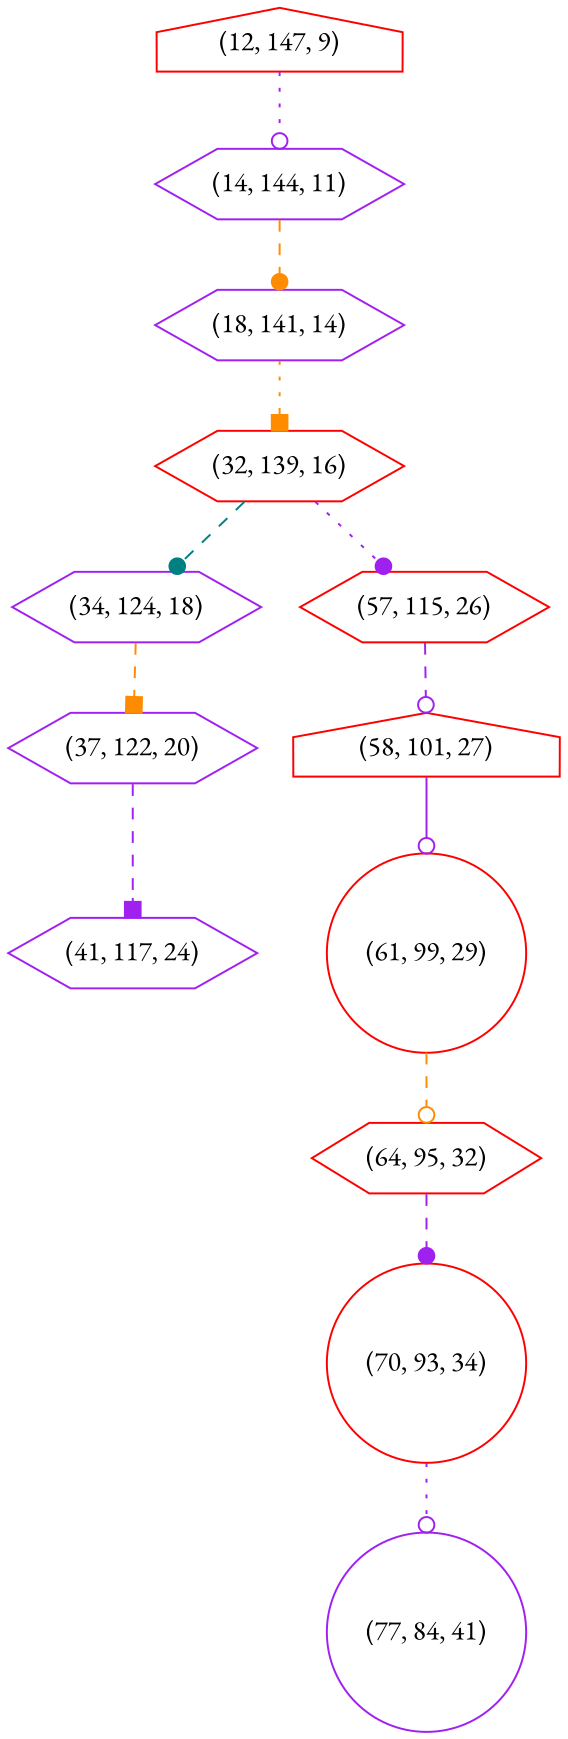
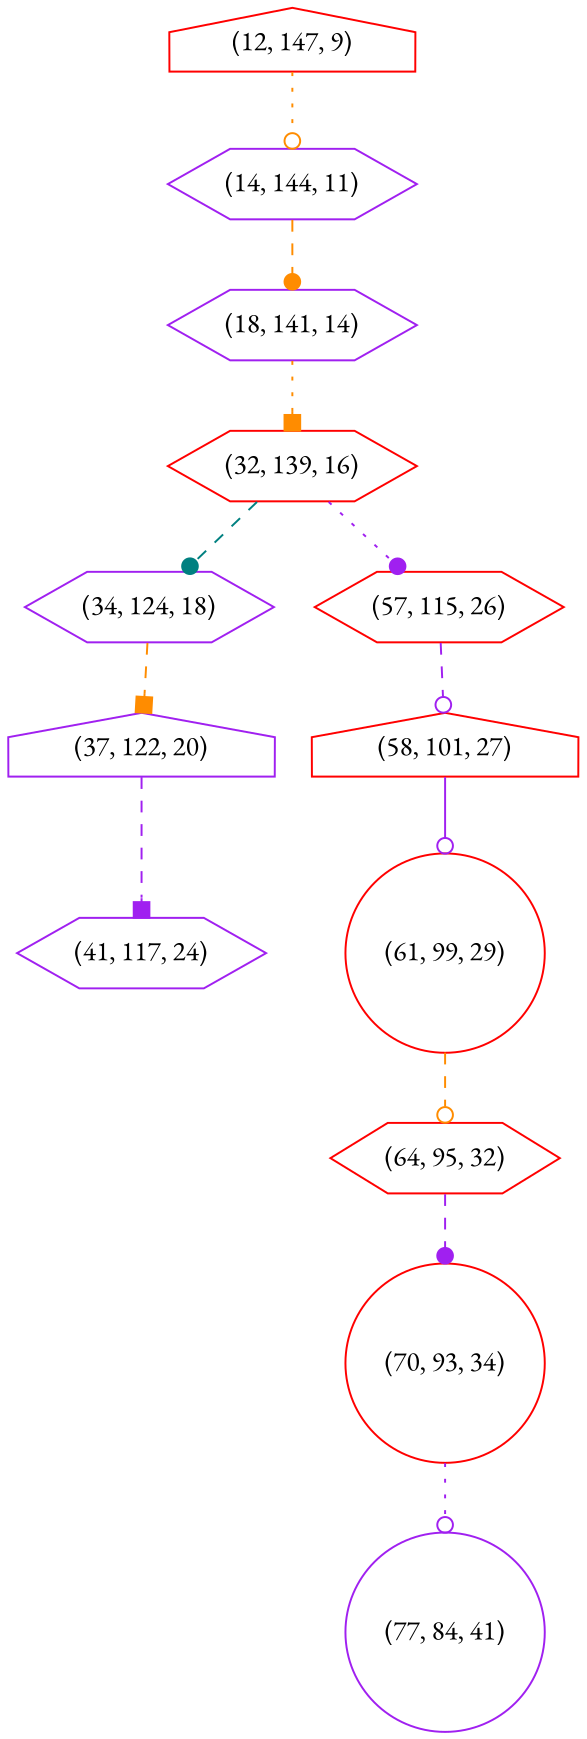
edge "(12, 147, 9)" -> "(14, 144, 11)": color purple -> darkorange
node "(37, 122, 20)": shape hexagon -> house
